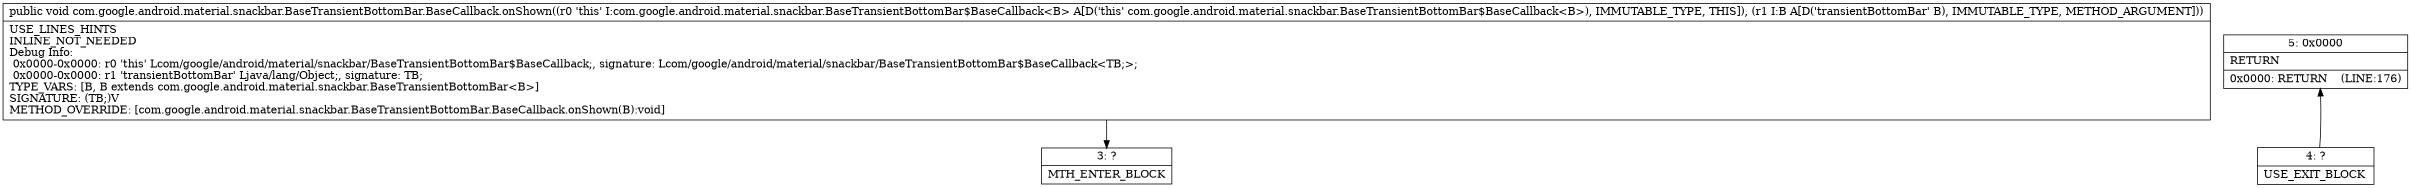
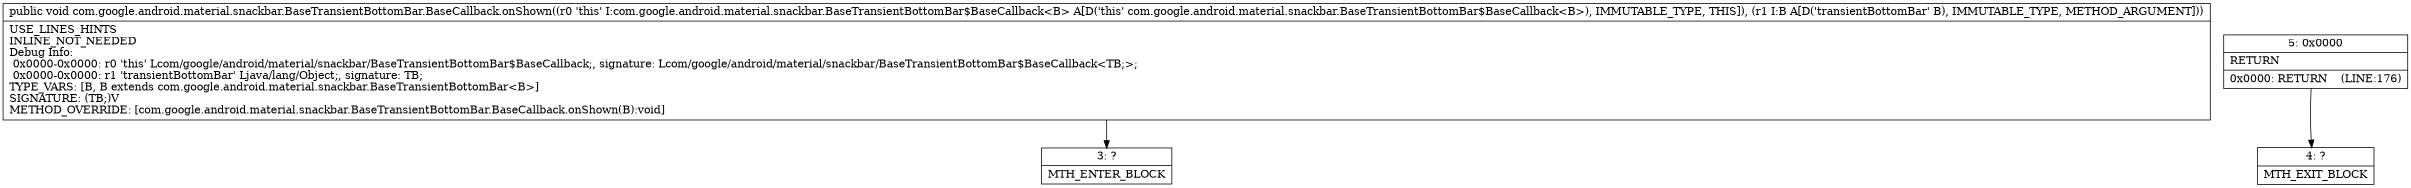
edge "4: ?" -> "5: 0x0000": reversed
node "4: ?": text "USE_EXIT_BLOCK" -> "MTH_EXIT_BLOCK"
